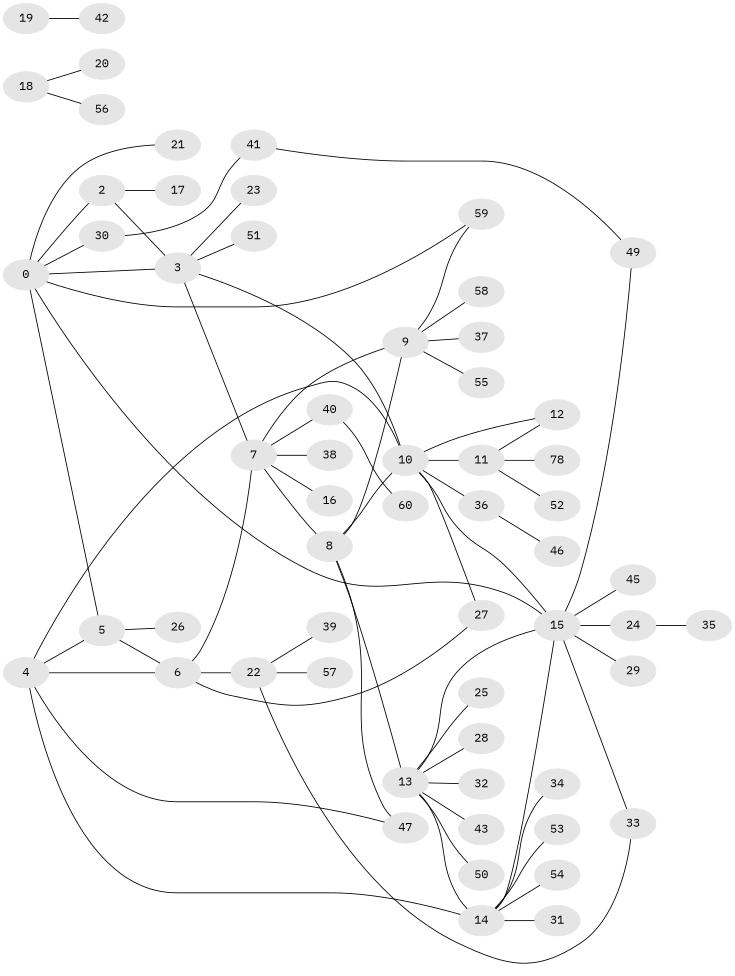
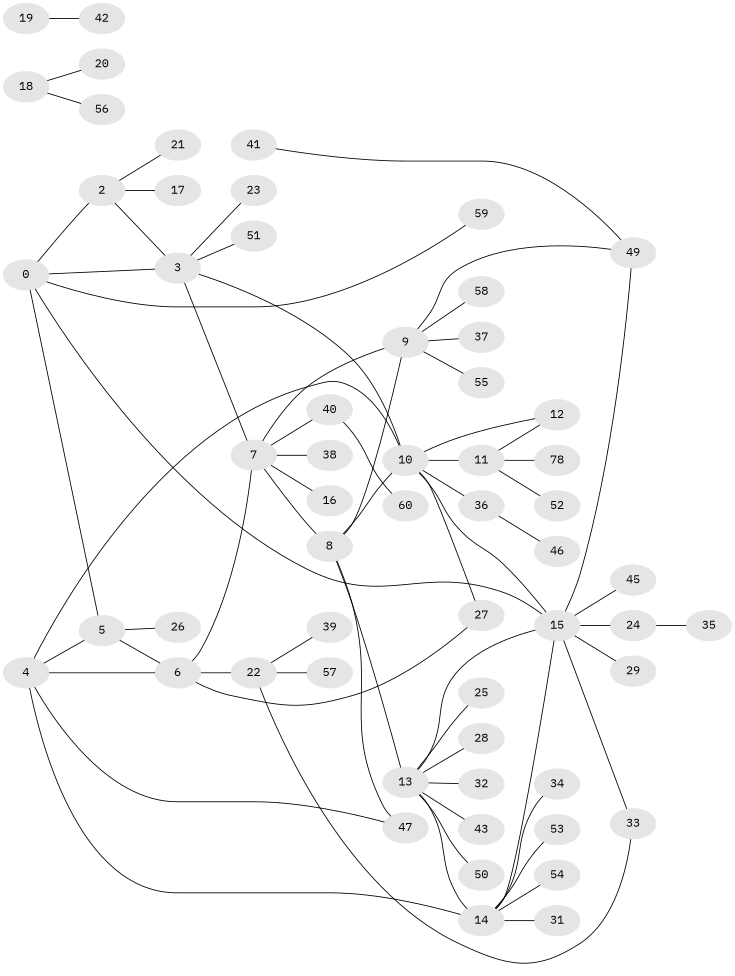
edge "21" -- "0": now "21" -- "2"
node "30": removed
edge "59" -- "9": now "49" -- "9"
